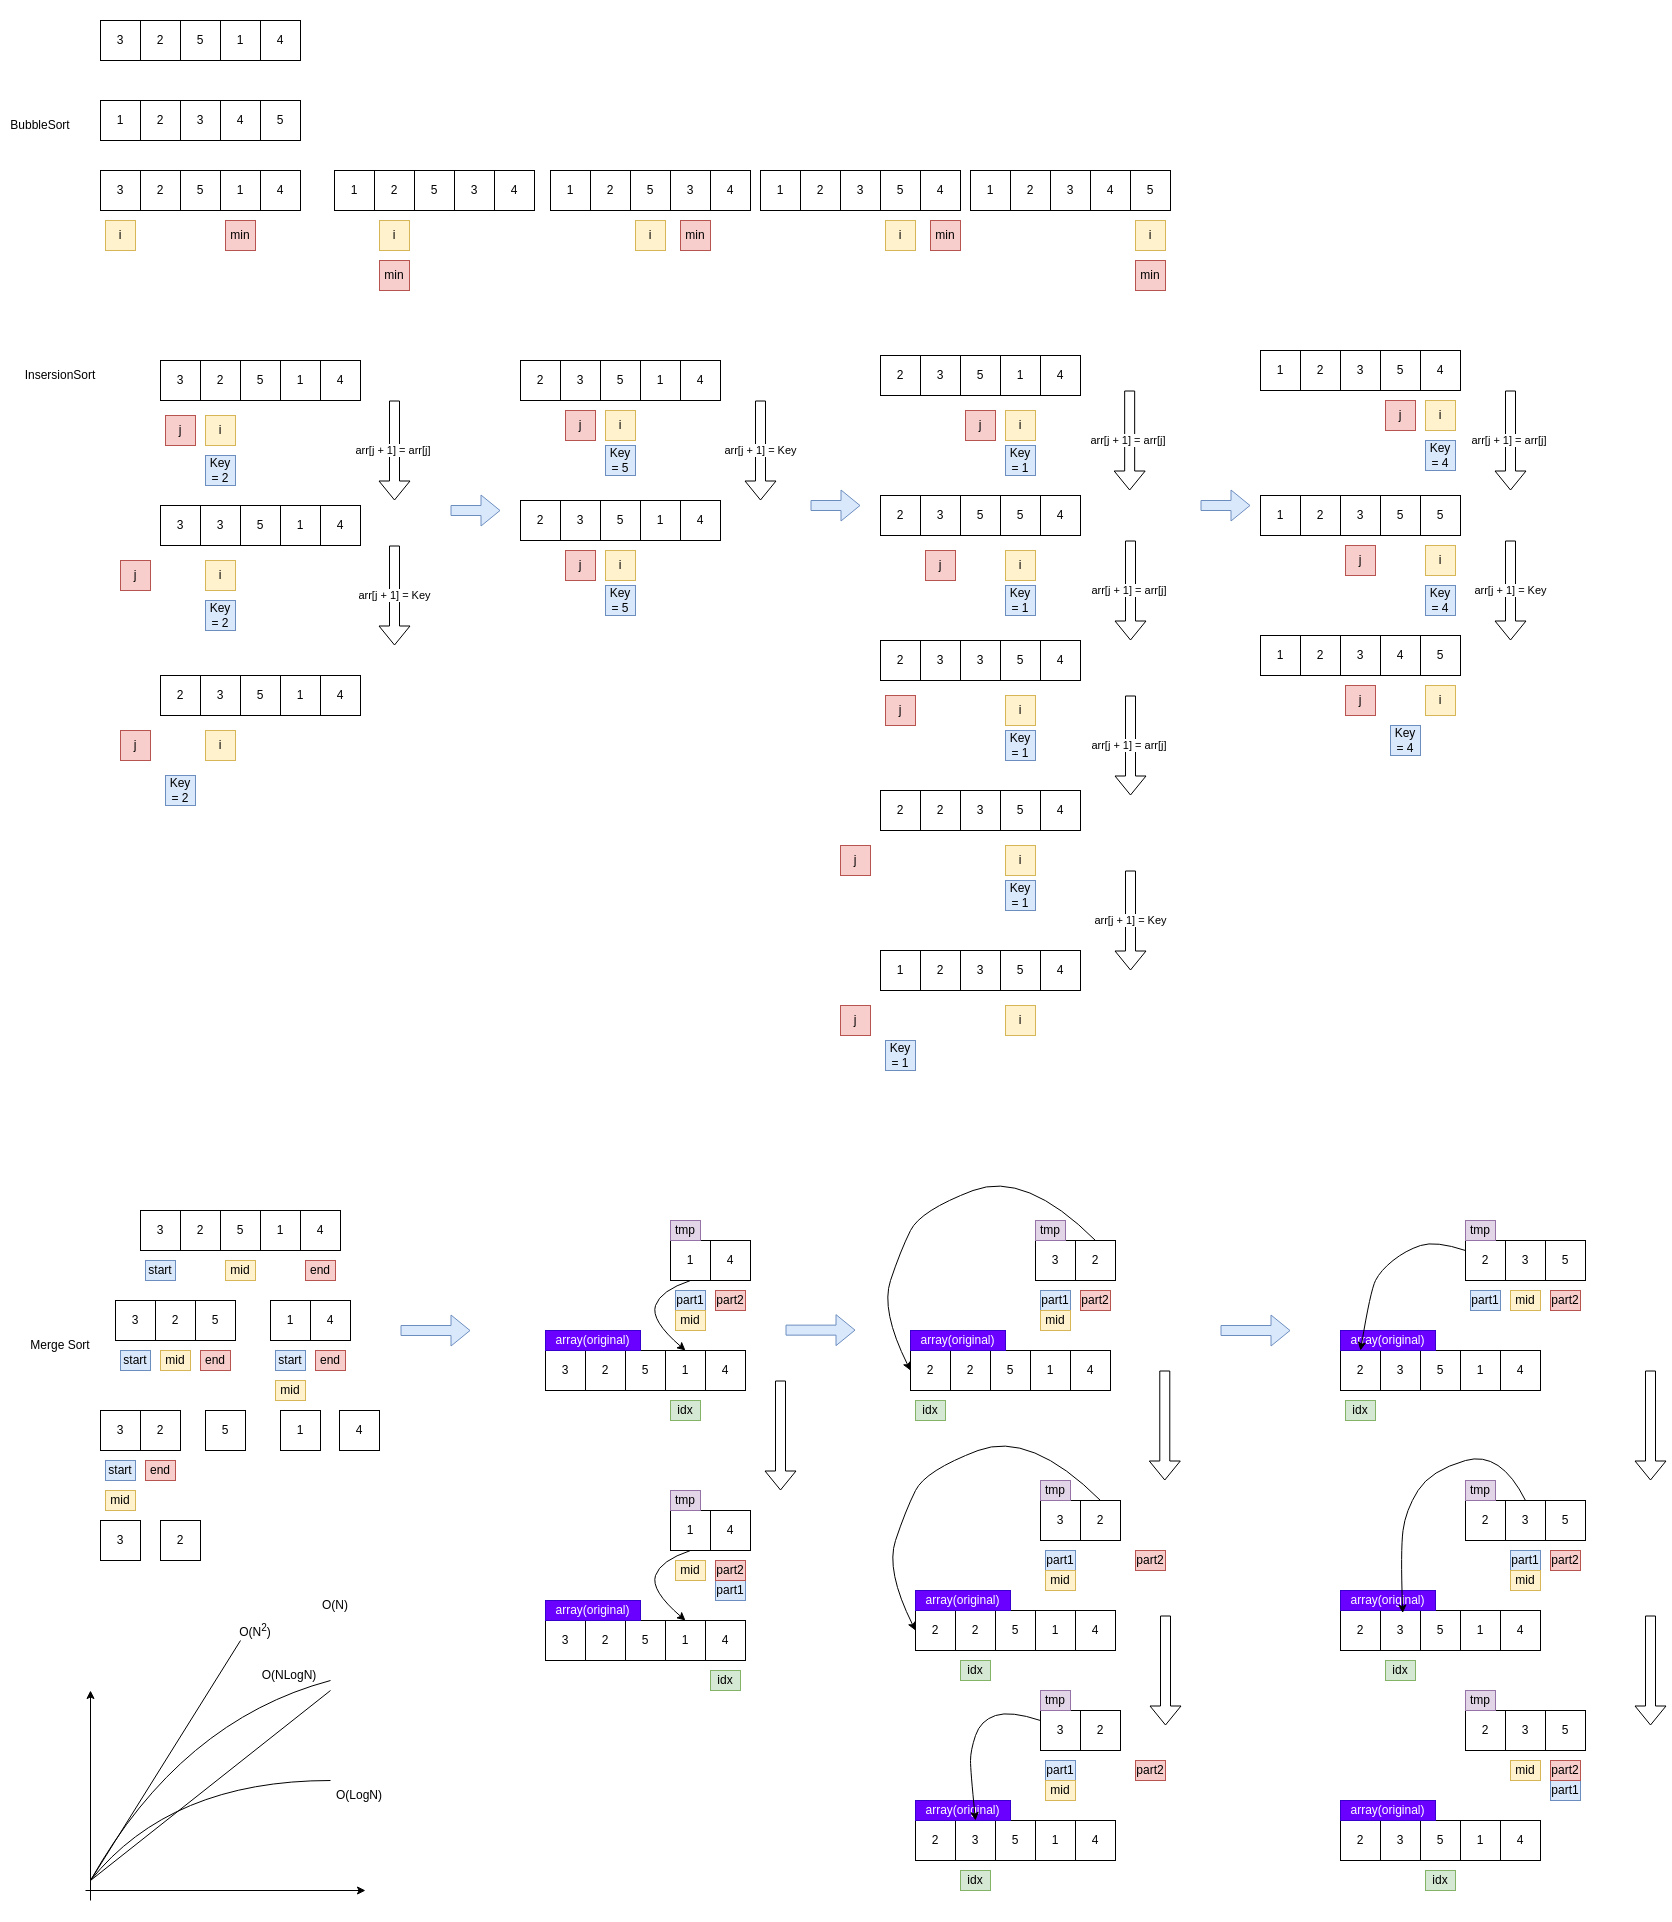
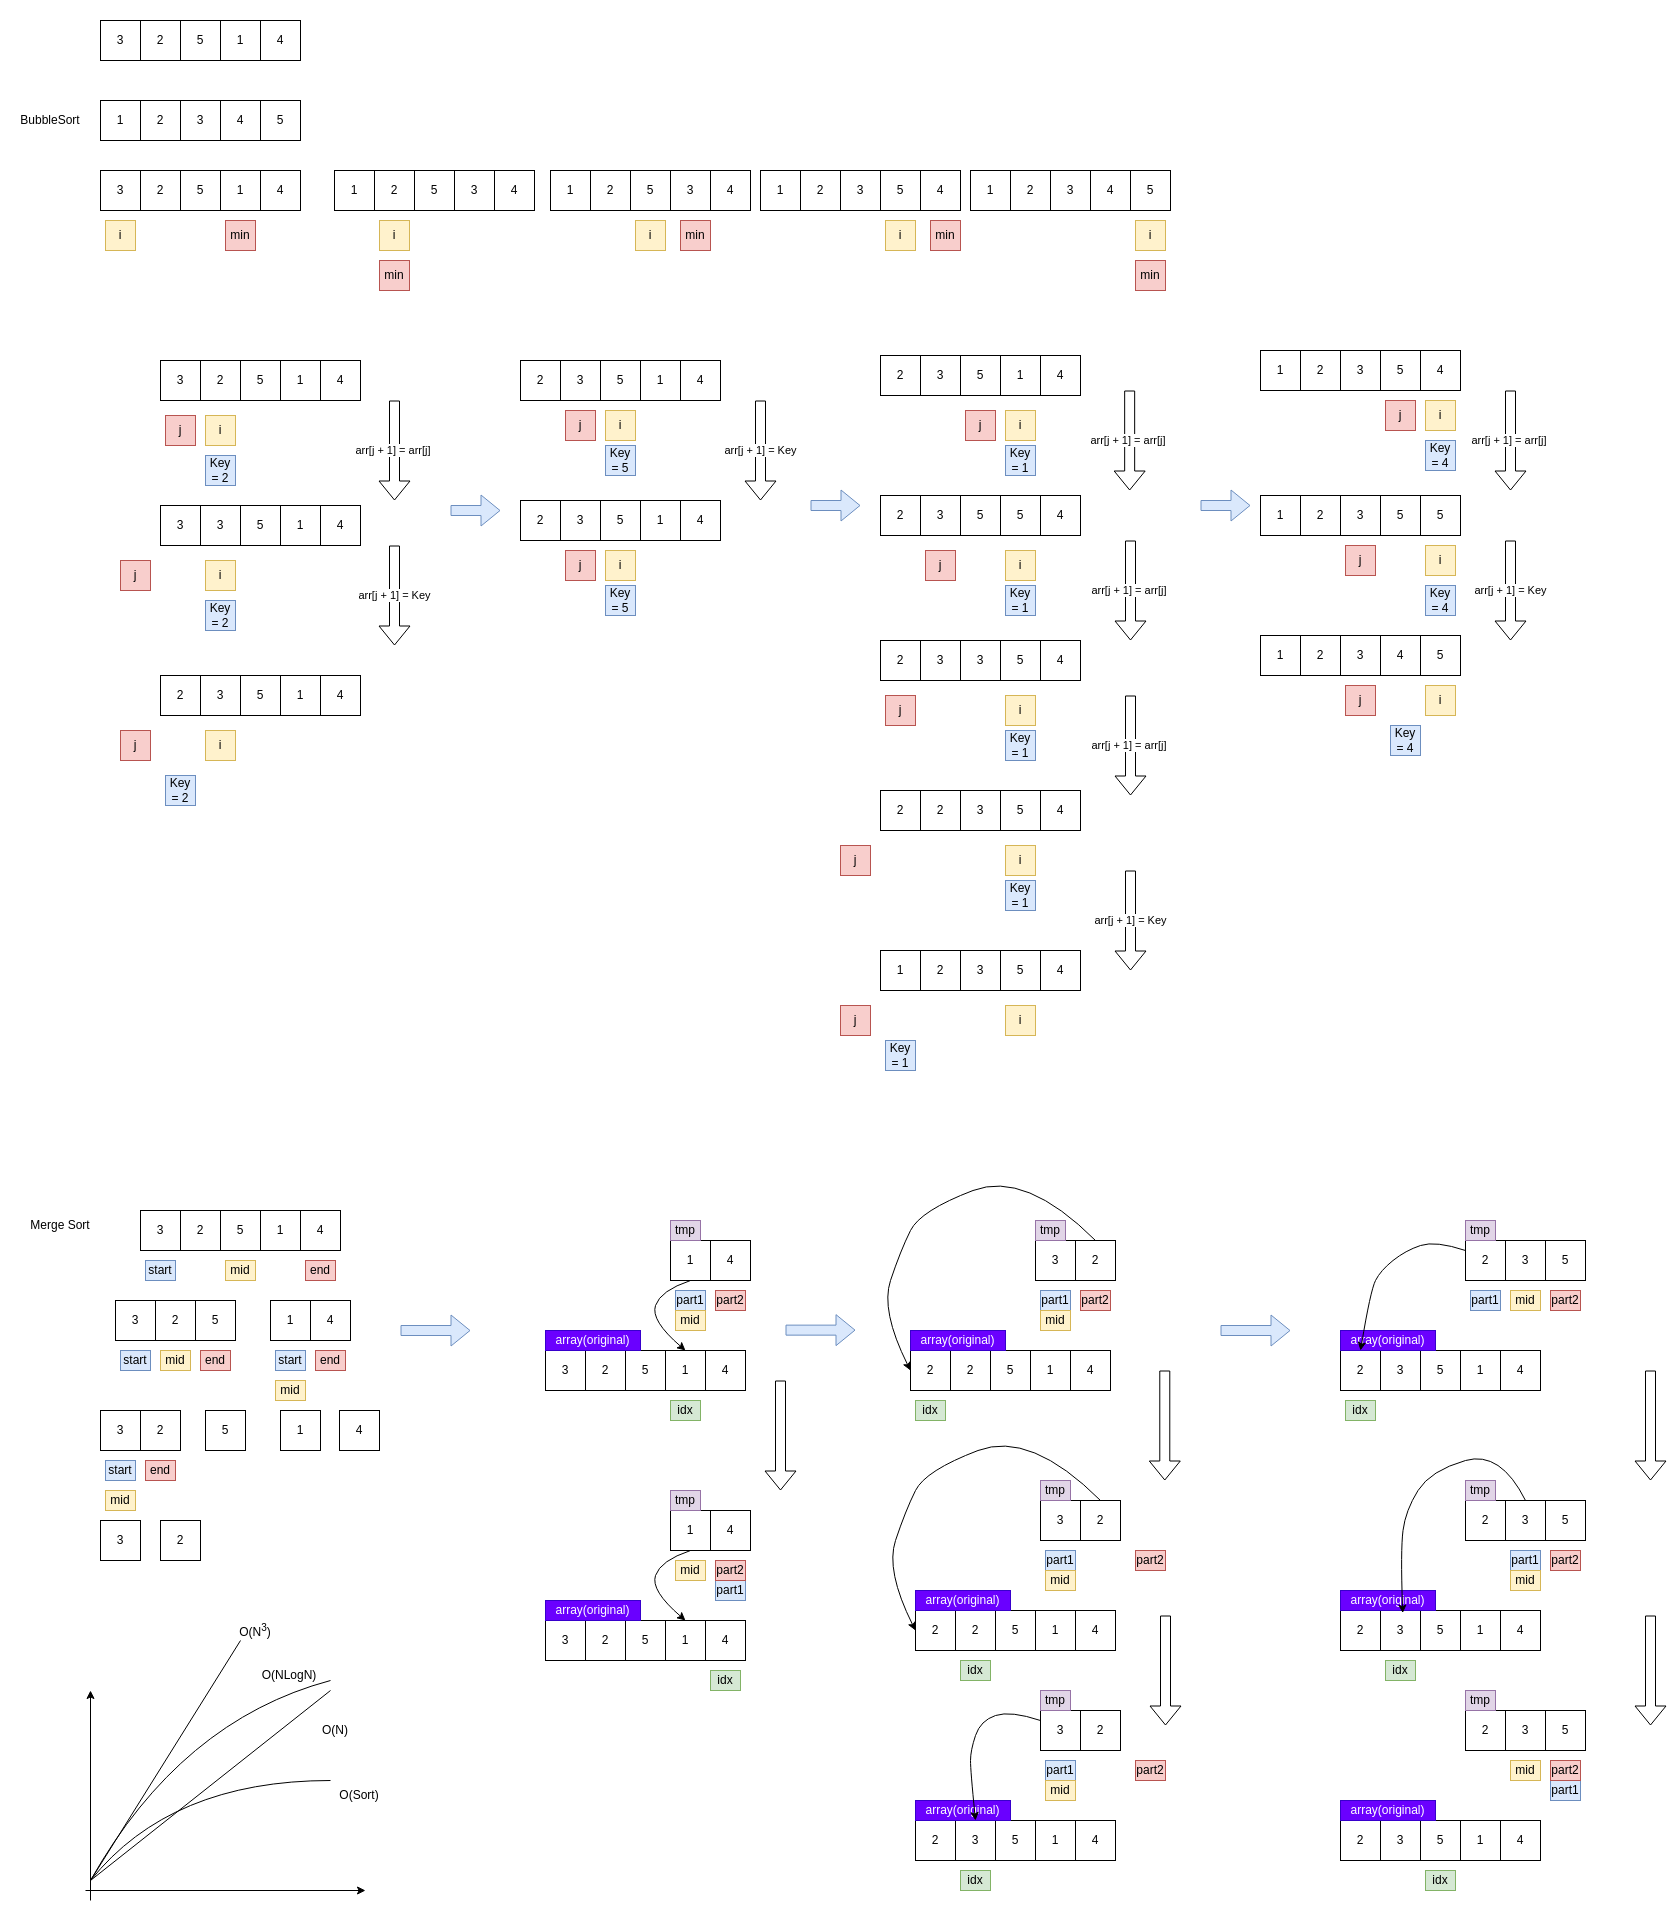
node "BubbleSort": moved (41, 126) -> (51, 121)
node "InsersionSort": removed
node "Merge Sort": moved (61, 1346) -> (61, 1226)
node "O(N)": moved (336, 1606) -> (336, 1731)
node "O(N2)": label "O(N2)" -> "O(N3)"
node "O(LogN)": label "O(LogN)" -> "O(Sort)"
